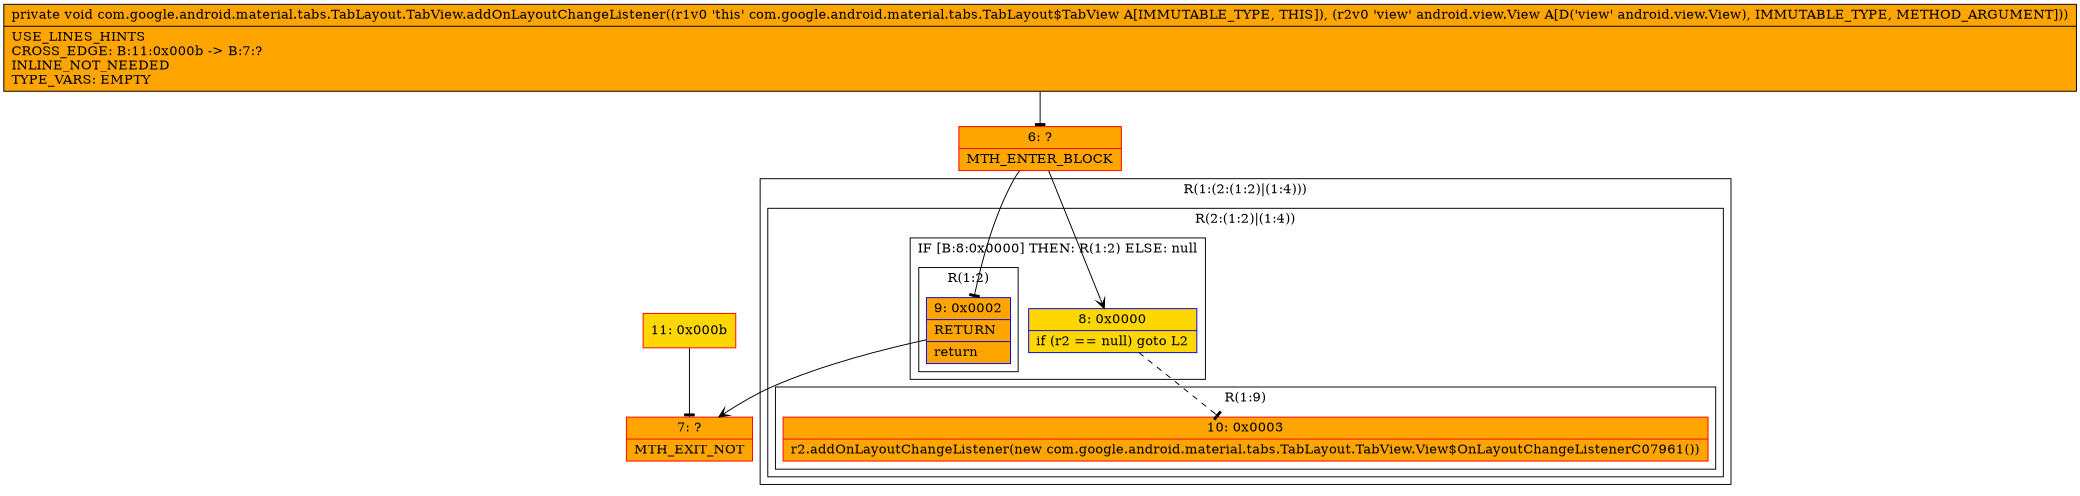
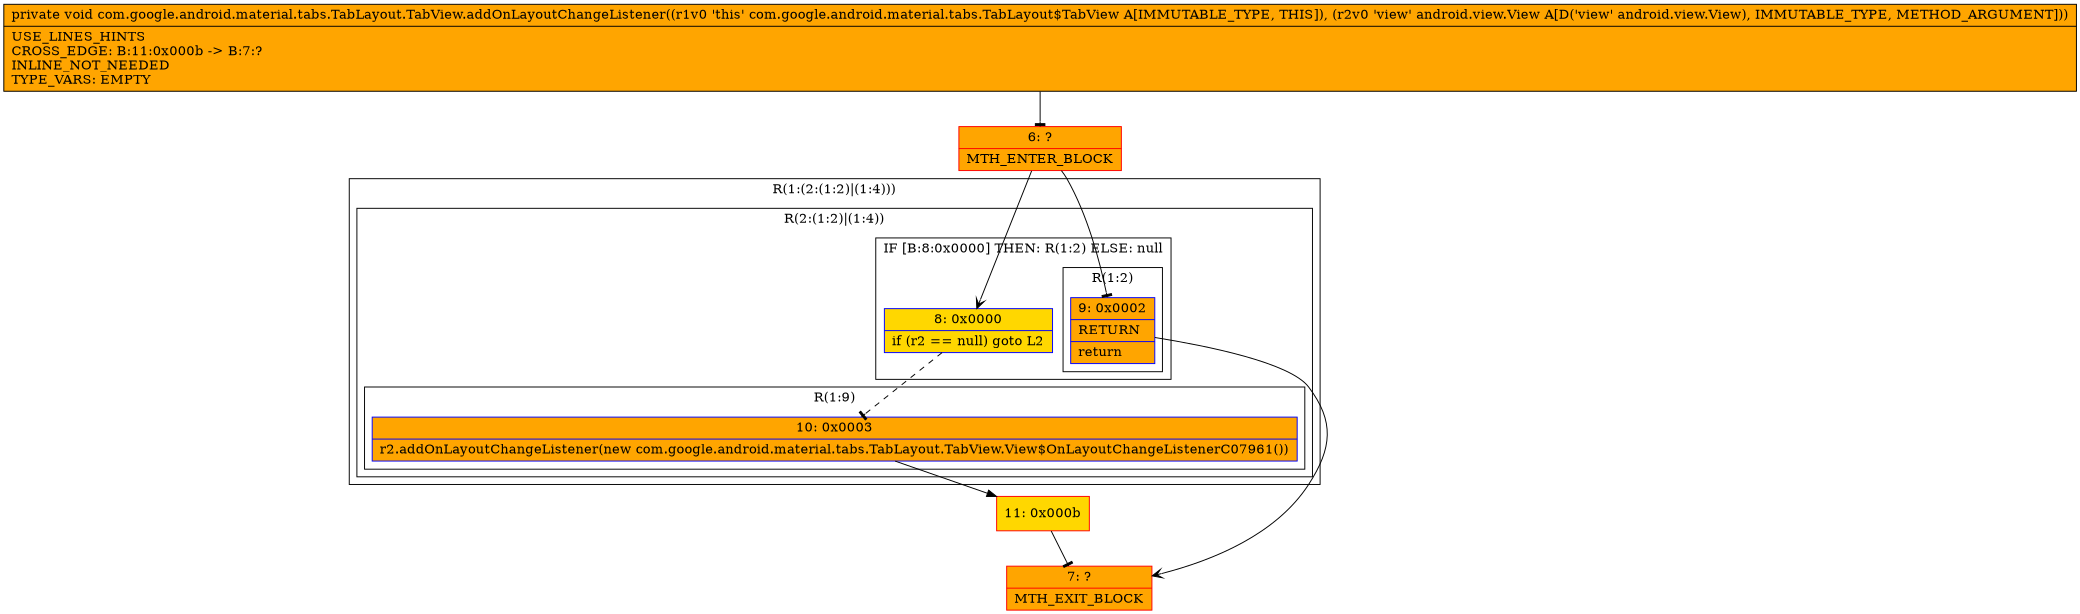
node "10: 0x0003": color red -> blue
node "7: ?": text "MTH_EXIT_NOT" -> "MTH_EXIT_BLOCK"
edge "10: 0x0003" -> "11: 0x000b": added
